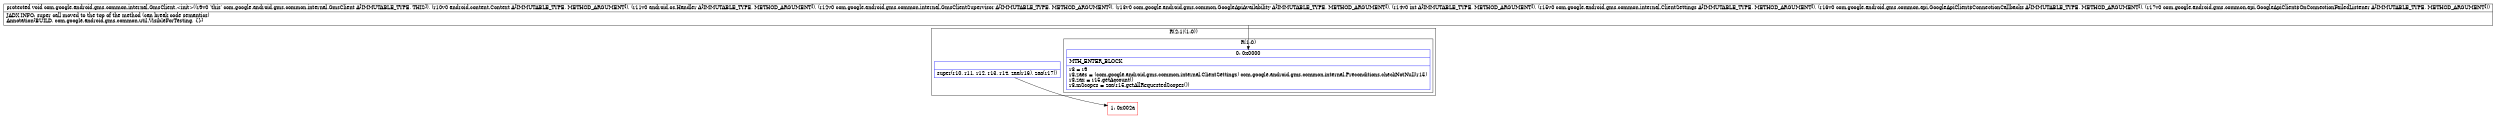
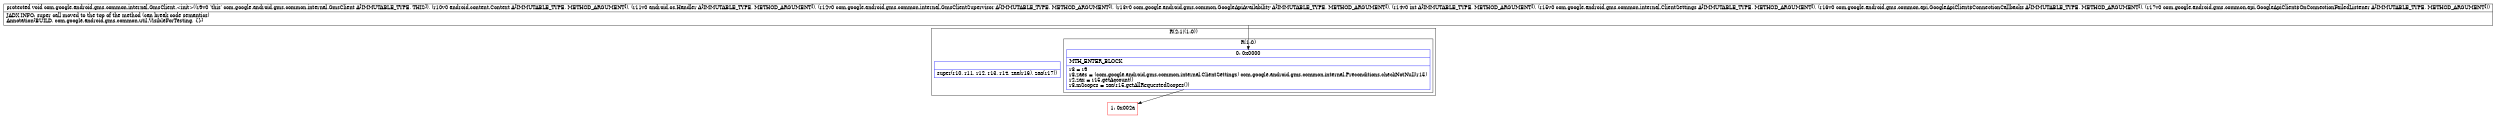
node "0: 0x0000": text "r8.zax = r15.getAccount()" -> "r2.zax = r15.getAccount()"
edge "super(r10, r11, r12, r13, r14, zaa(r16), zaa(r17))" -> "1: 0x002a": now "0: 0x0000" -> "1: 0x002a"
